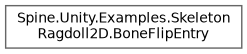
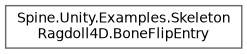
node "Spine.Unity.Examples.Skeleton Ragdoll2D.BoneFlipEntry": label "Spine.Unity.Examples.Skeleton Ragdoll2D.BoneFlipEntry" -> "Spine.Unity.Examples.Skeleton Ragdoll4D.BoneFlipEntry"
